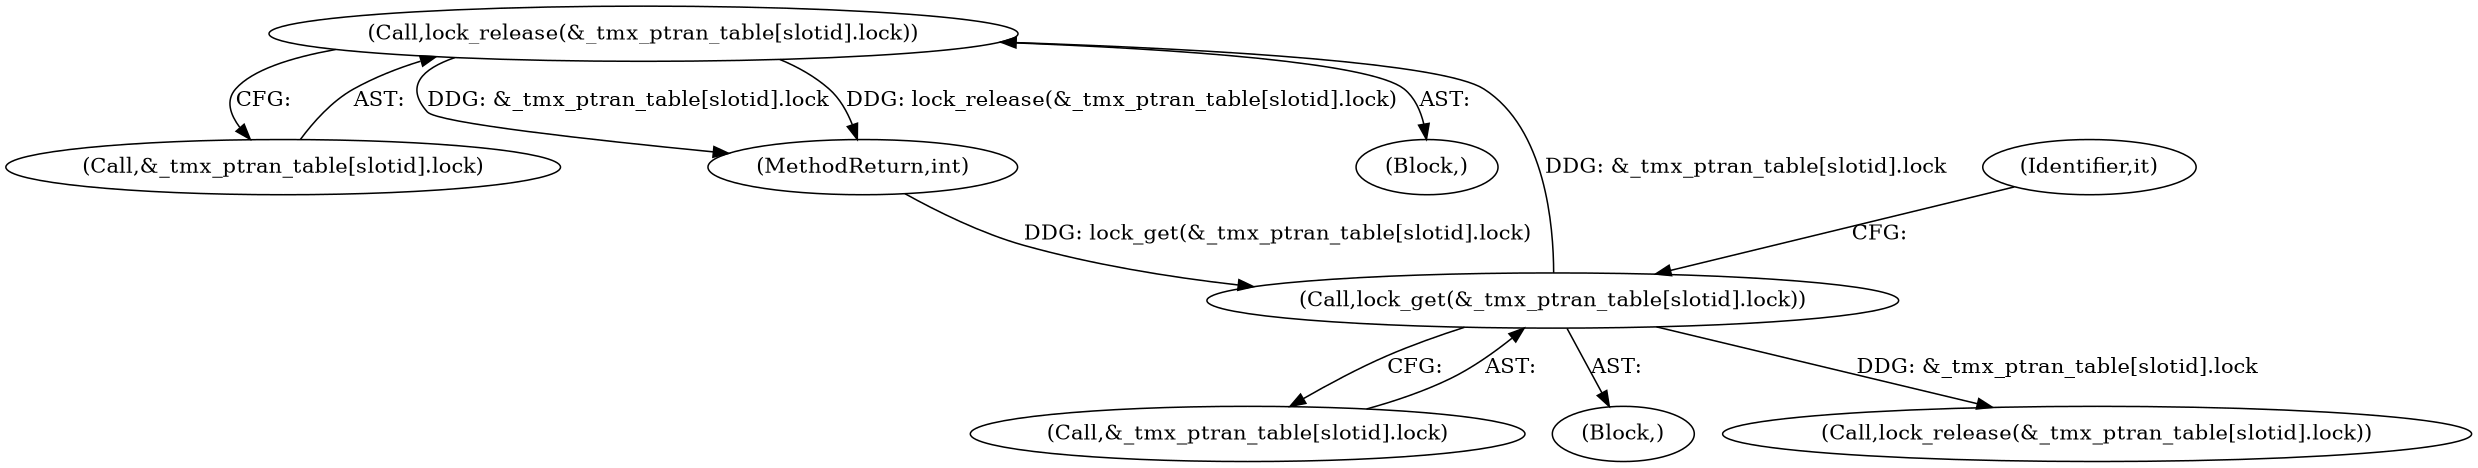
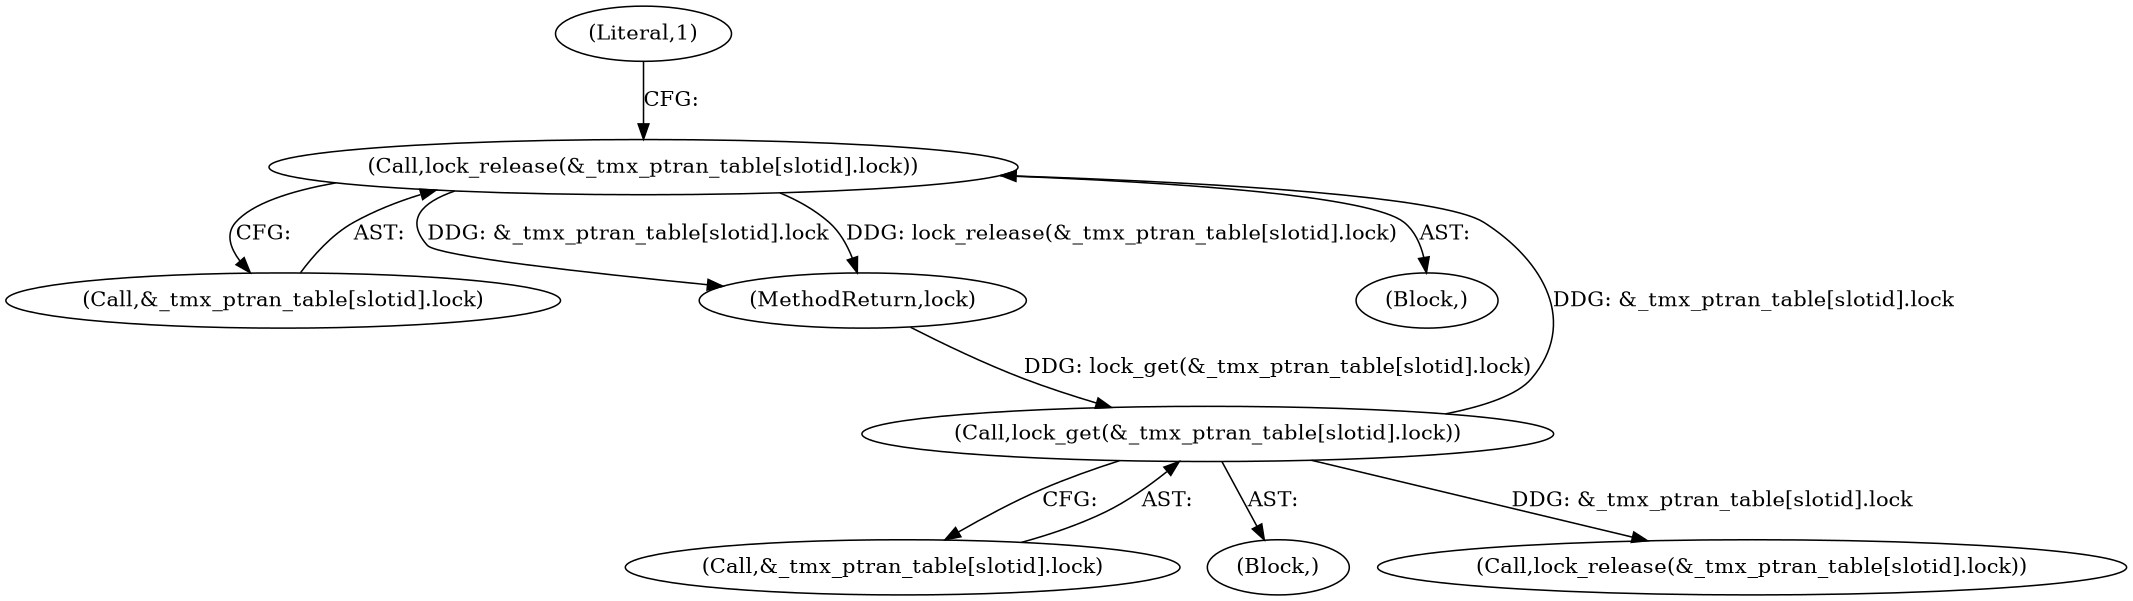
node "(Literal,1)": added
node "(MethodReturn,int)": label "(MethodReturn,int)" -> "(MethodReturn,lock)"
node "(Identifier,it)": removed
